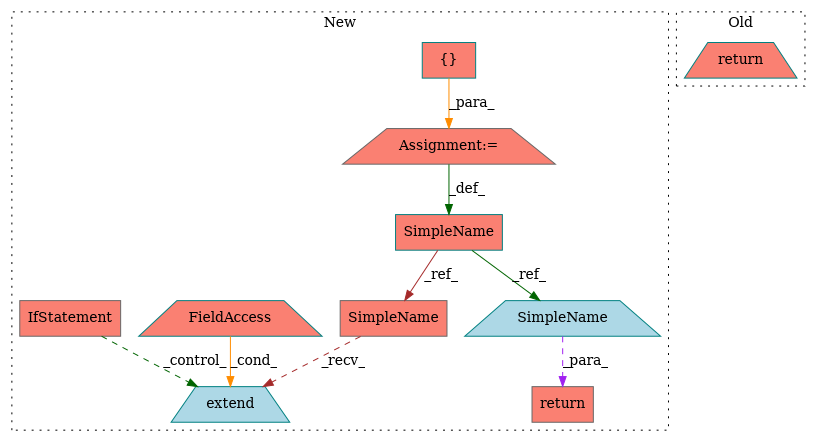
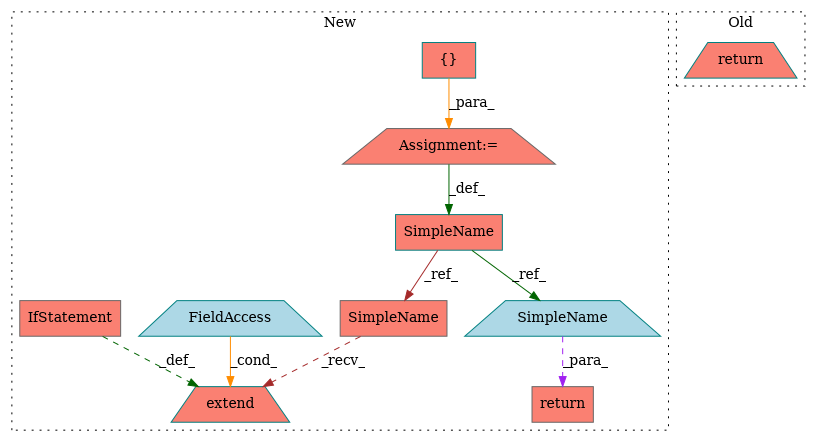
node "FieldAccess": fillcolor salmon -> lightblue
edge "IfStatement" -> "extend": label "_control_" -> "_def_"
node "extend": fillcolor lightblue -> salmon
